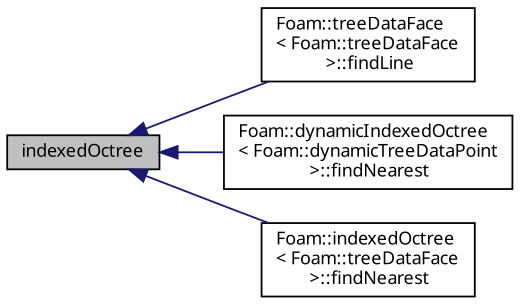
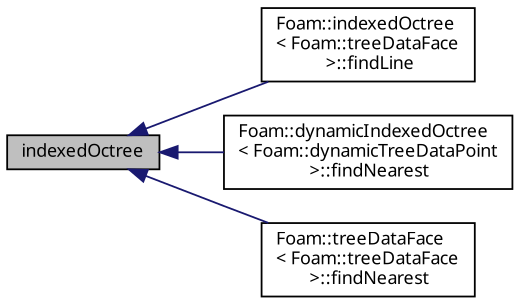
node "Foam::treeDataFace < Foam::treeDataFace >::findLine": label "Foam::treeDataFace < Foam::treeDataFace >::findLine" -> "Foam::indexedOctree < Foam::treeDataFace >::findLine"
node "Foam::indexedOctree < Foam::treeDataFace >::findNearest": label "Foam::indexedOctree < Foam::treeDataFace >::findNearest" -> "Foam::treeDataFace < Foam::treeDataFace >::findNearest"
